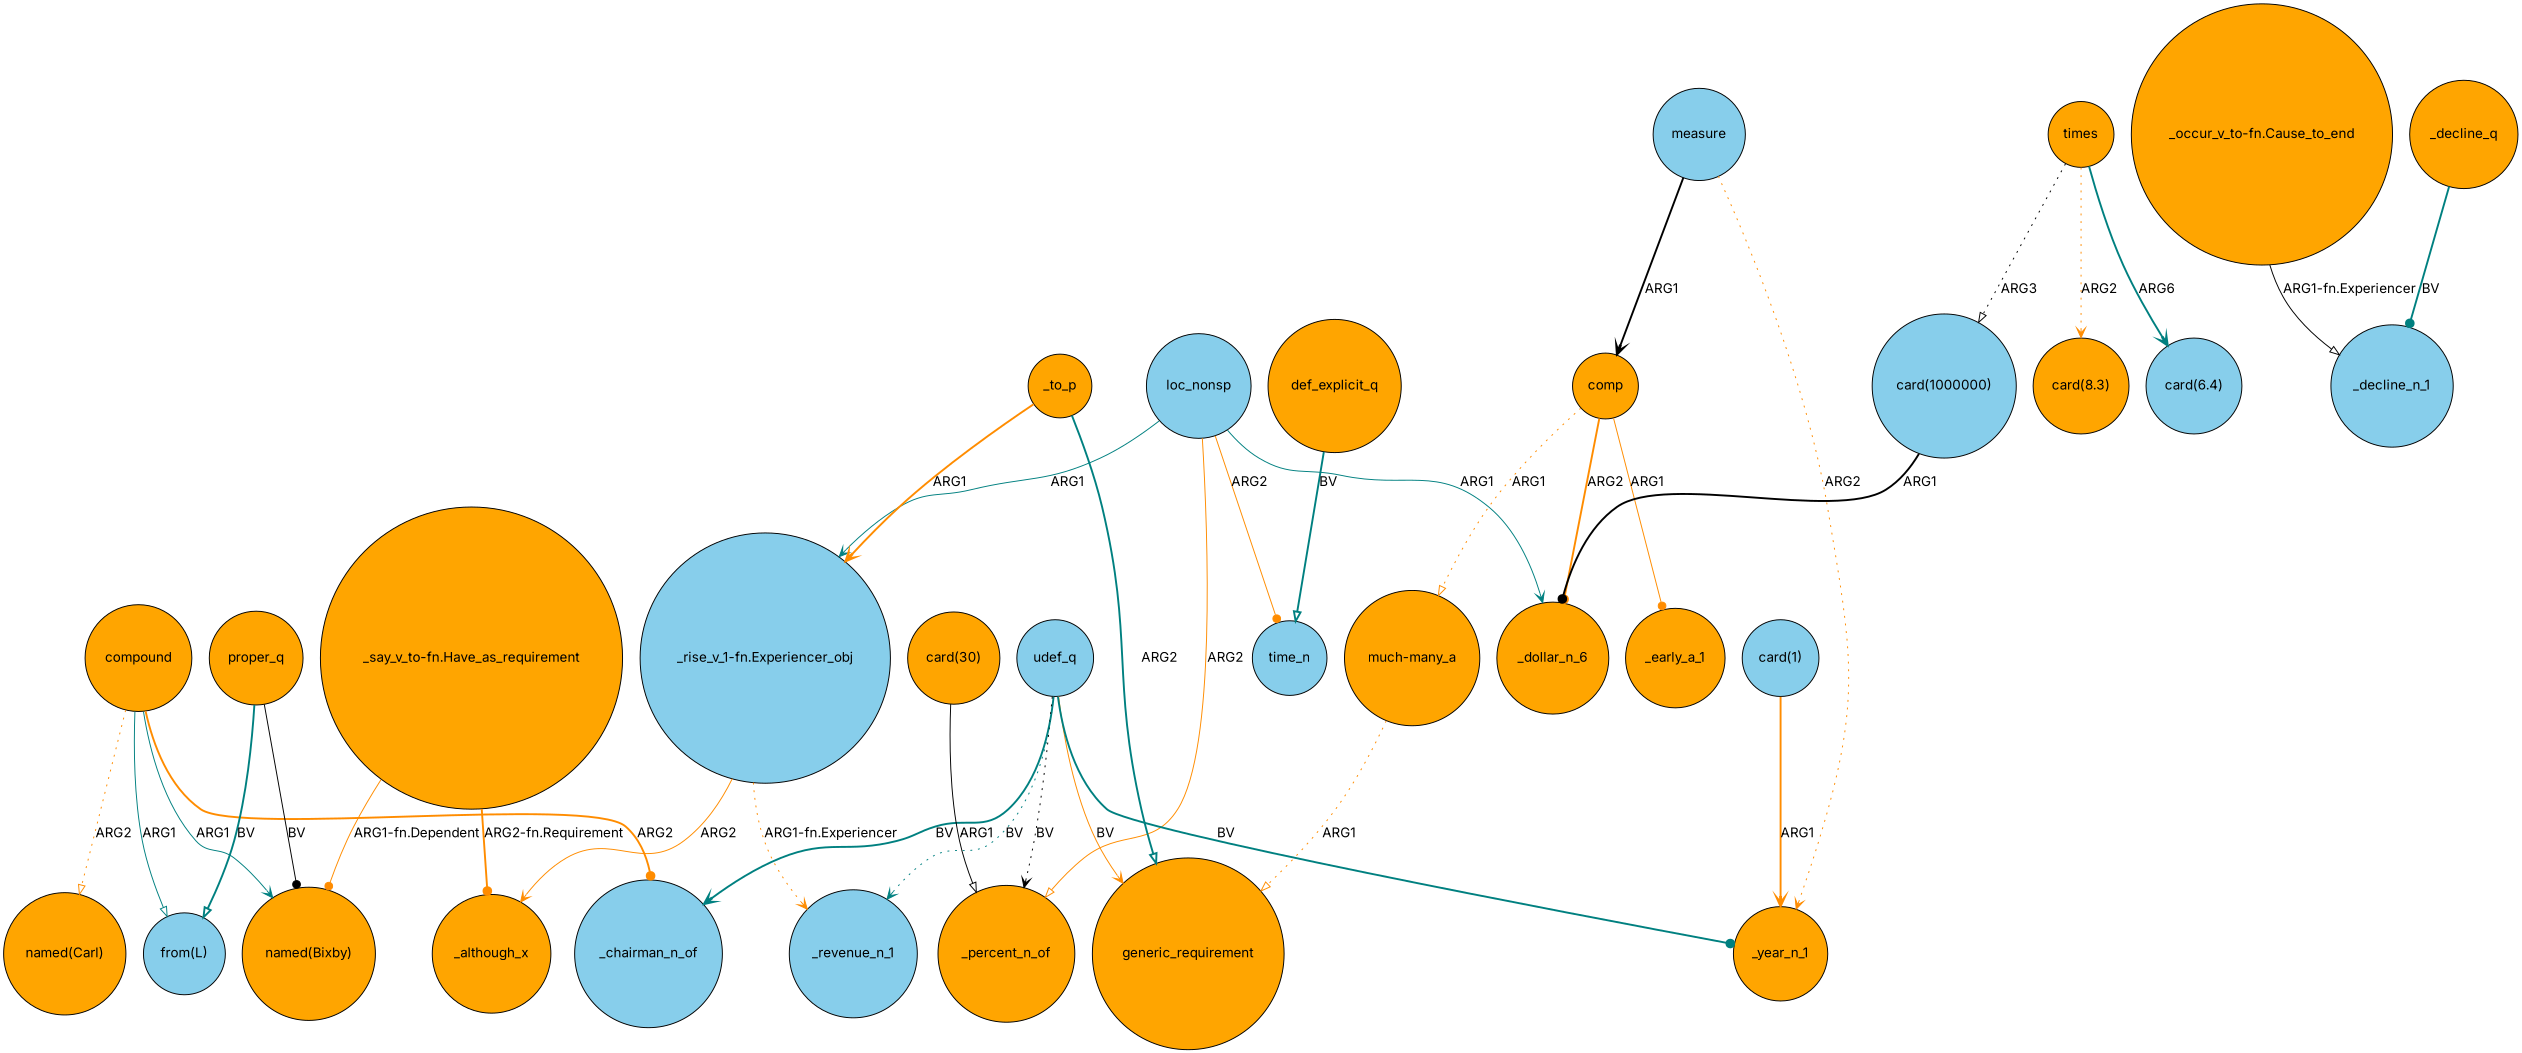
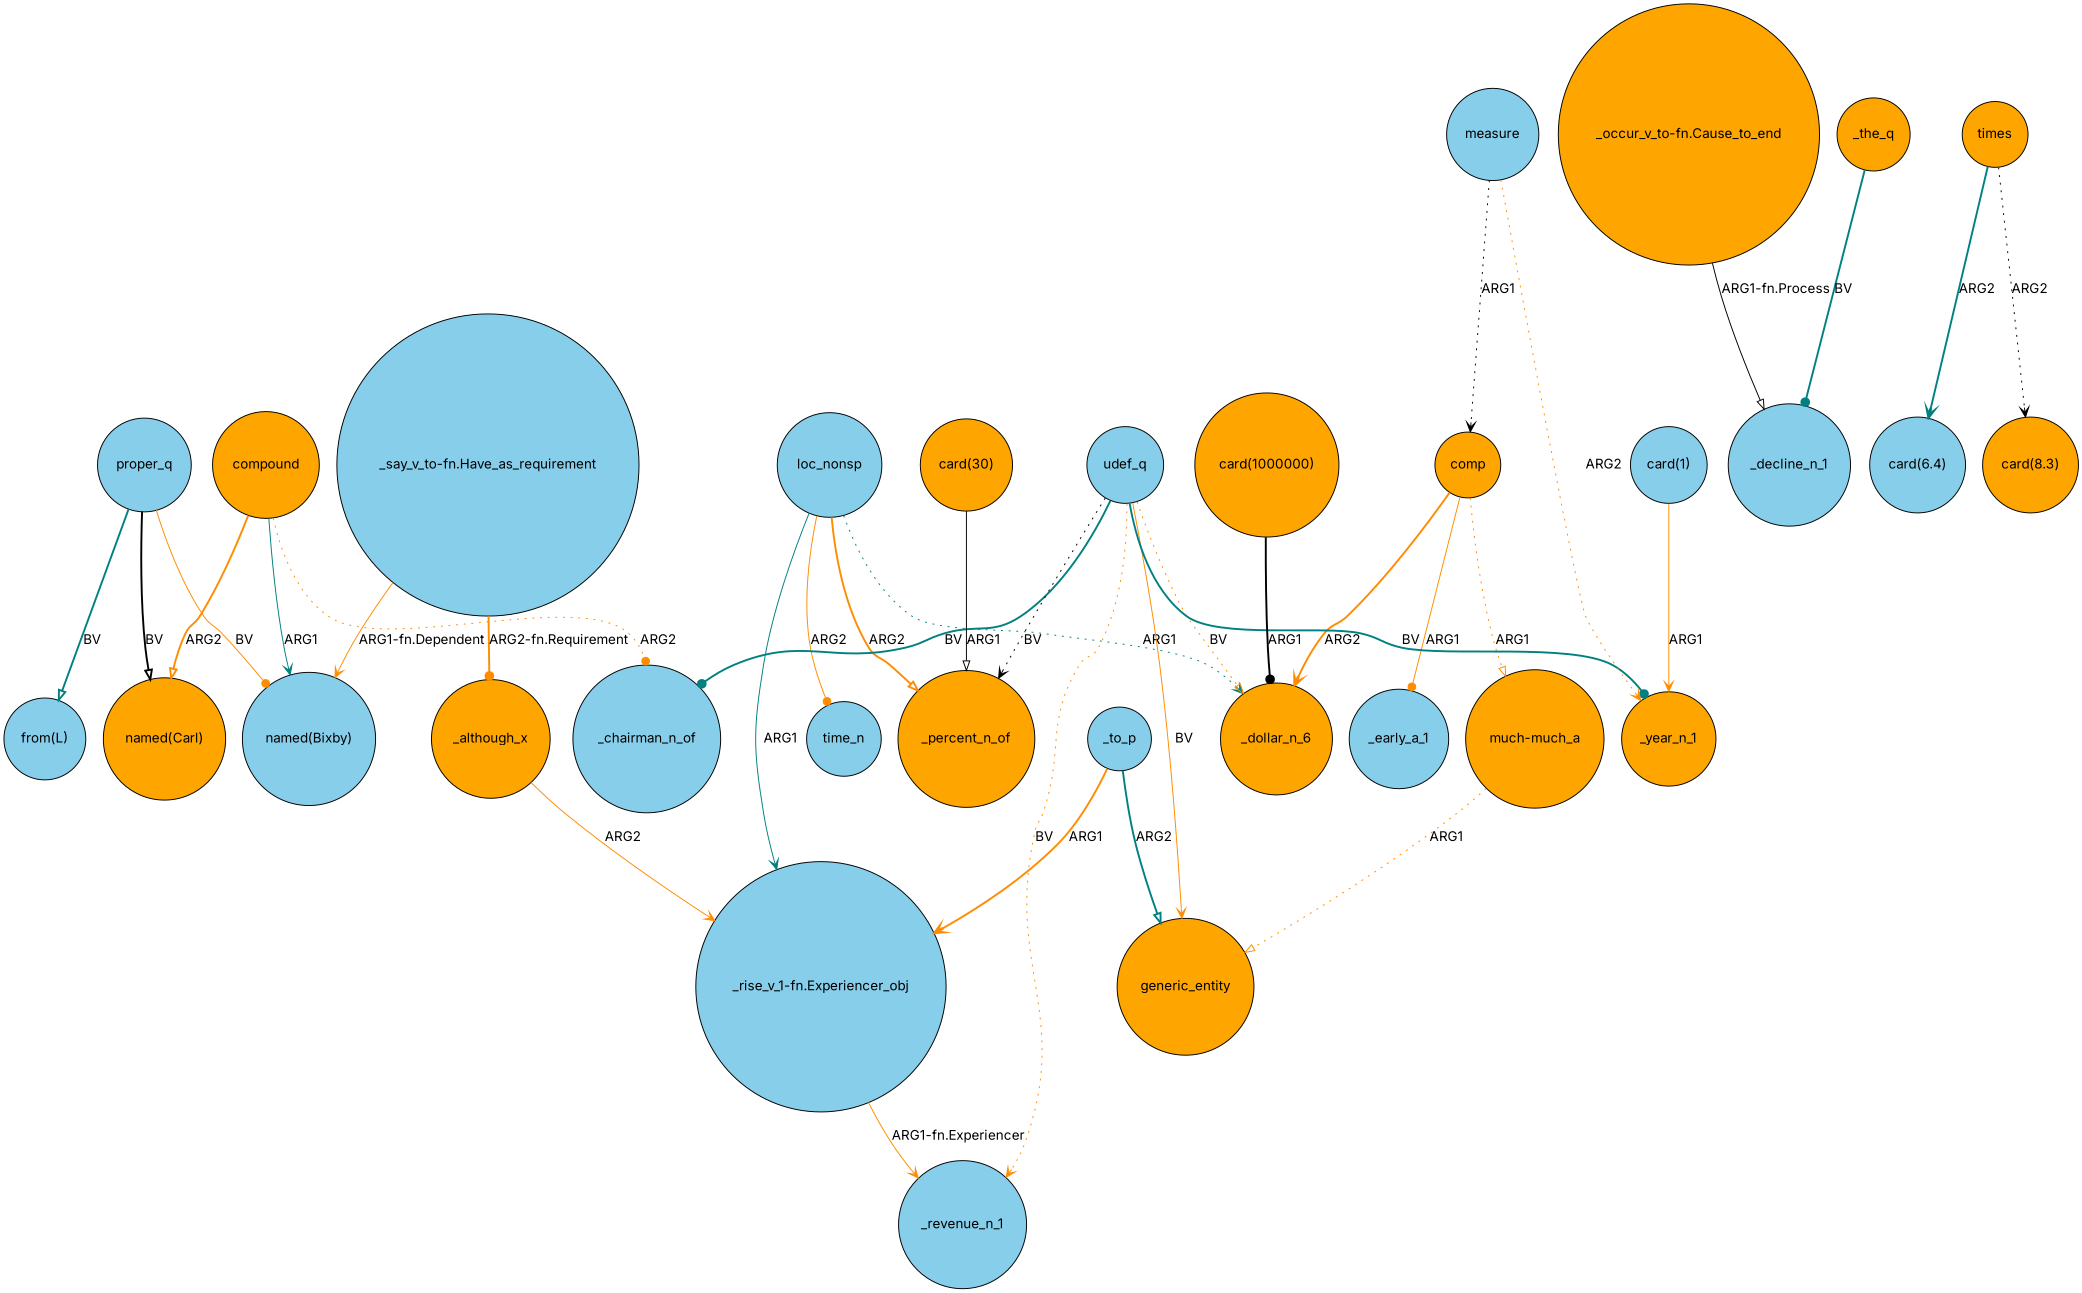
node "_decline_q": label "_decline_q" -> "_the_q"
edge "times" -> "card(1000000)": removed, label "ARG3"
edge "times" -> "card(8.3)": color darkorange -> black
edge "measure" -> "comp": style bold -> dotted
edge "times" -> "card(6.4)": label "ARG6" -> "ARG2"
edge "_occur_v_to-fn.Cause_to_end" -> "_decline_n_1": label "ARG1-fn.Experiencer" -> "ARG1-fn.Process"
node "_to_p": fillcolor orange -> skyblue
node "def_explicit_q": removed
node "card(1000000)": fillcolor skyblue -> orange
edge "loc_nonsp" -> "_dollar_n_6": style solid -> dotted
edge "comp" -> "_dollar_n_6": arrowhead dot -> vee
edge "proper_q" -> "named(Carl)": added, label "BV"
edge "udef_q" -> "_dollar_n_6": added, label "BV"
node "proper_q": fillcolor orange -> skyblue
node "_say_v_to-fn.Have_as_requirement": fillcolor orange -> skyblue
node "much-many_a": label "much-many_a" -> "much-much_a"
node "_early_a_1": fillcolor orange -> skyblue
edge "loc_nonsp" -> "_percent_n_of": style solid -> bold
edge "proper_q" -> "named(Bixby)": color black -> darkorange
edge "card(1)" -> "_year_n_1": style bold -> solid
edge "compound" -> "named(Carl)": style dotted -> bold
edge "compound" -> "from(L)": removed, label "ARG1"
edge "compound" -> "_chairman_n_of": style bold -> dotted
edge "udef_q" -> "_revenue_n_1": color teal -> darkorange
edge "_say_v_to-fn.Have_as_requirement" -> "named(Bixby)": arrowhead dot -> vee
edge "udef_q" -> "_chairman_n_of": arrowhead vee -> dot
edge "_rise_v_1-fn.Experiencer_obj" -> "_revenue_n_1": style dotted -> solid
edge "_rise_v_1-fn.Experiencer_obj" -> "_although_x": reversed
node "named(Bixby)": fillcolor orange -> skyblue
node "generic_requirement": label "generic_requirement" -> "generic_entity"
